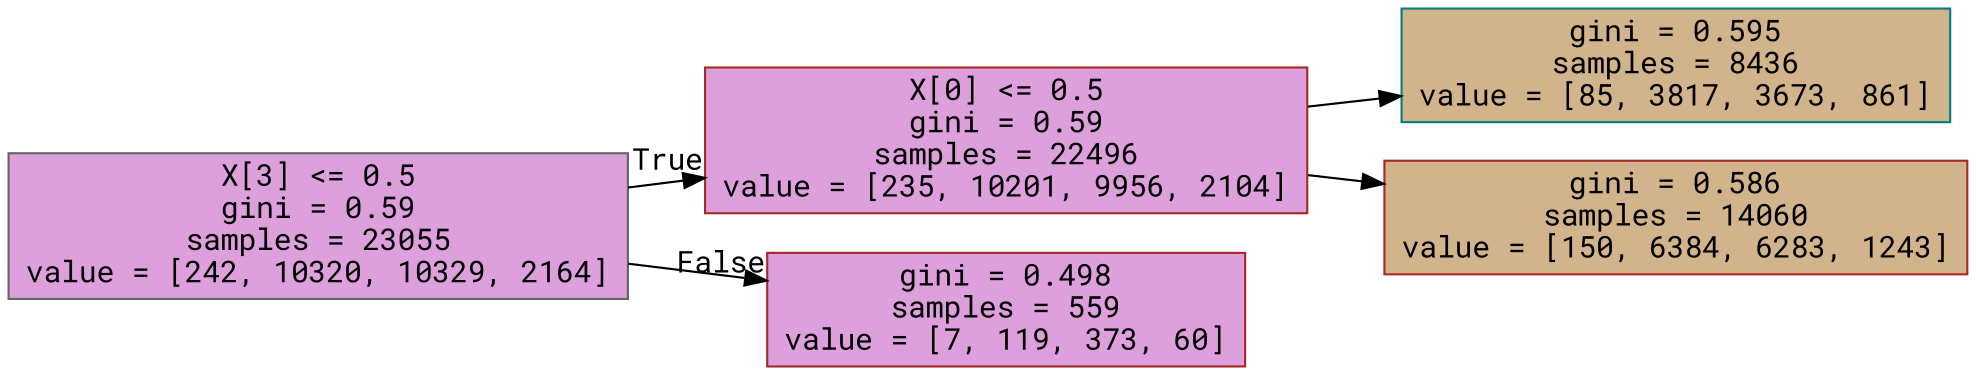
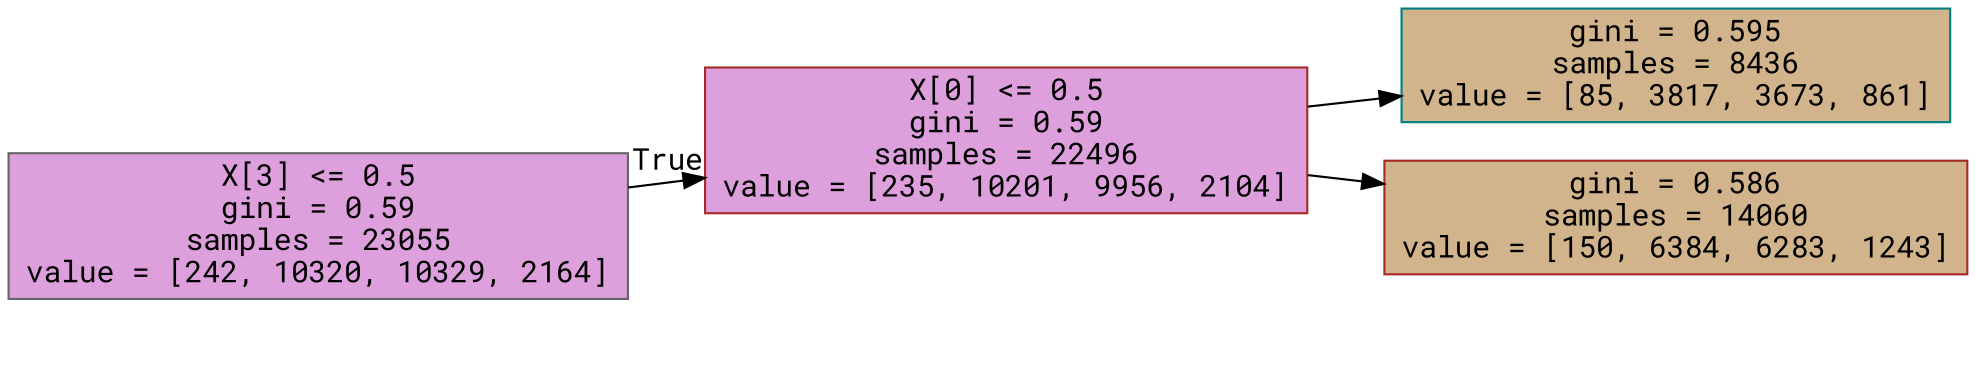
node "gini = 0.498 samples = 559 value = [7, 119, 373, 60]": removed
